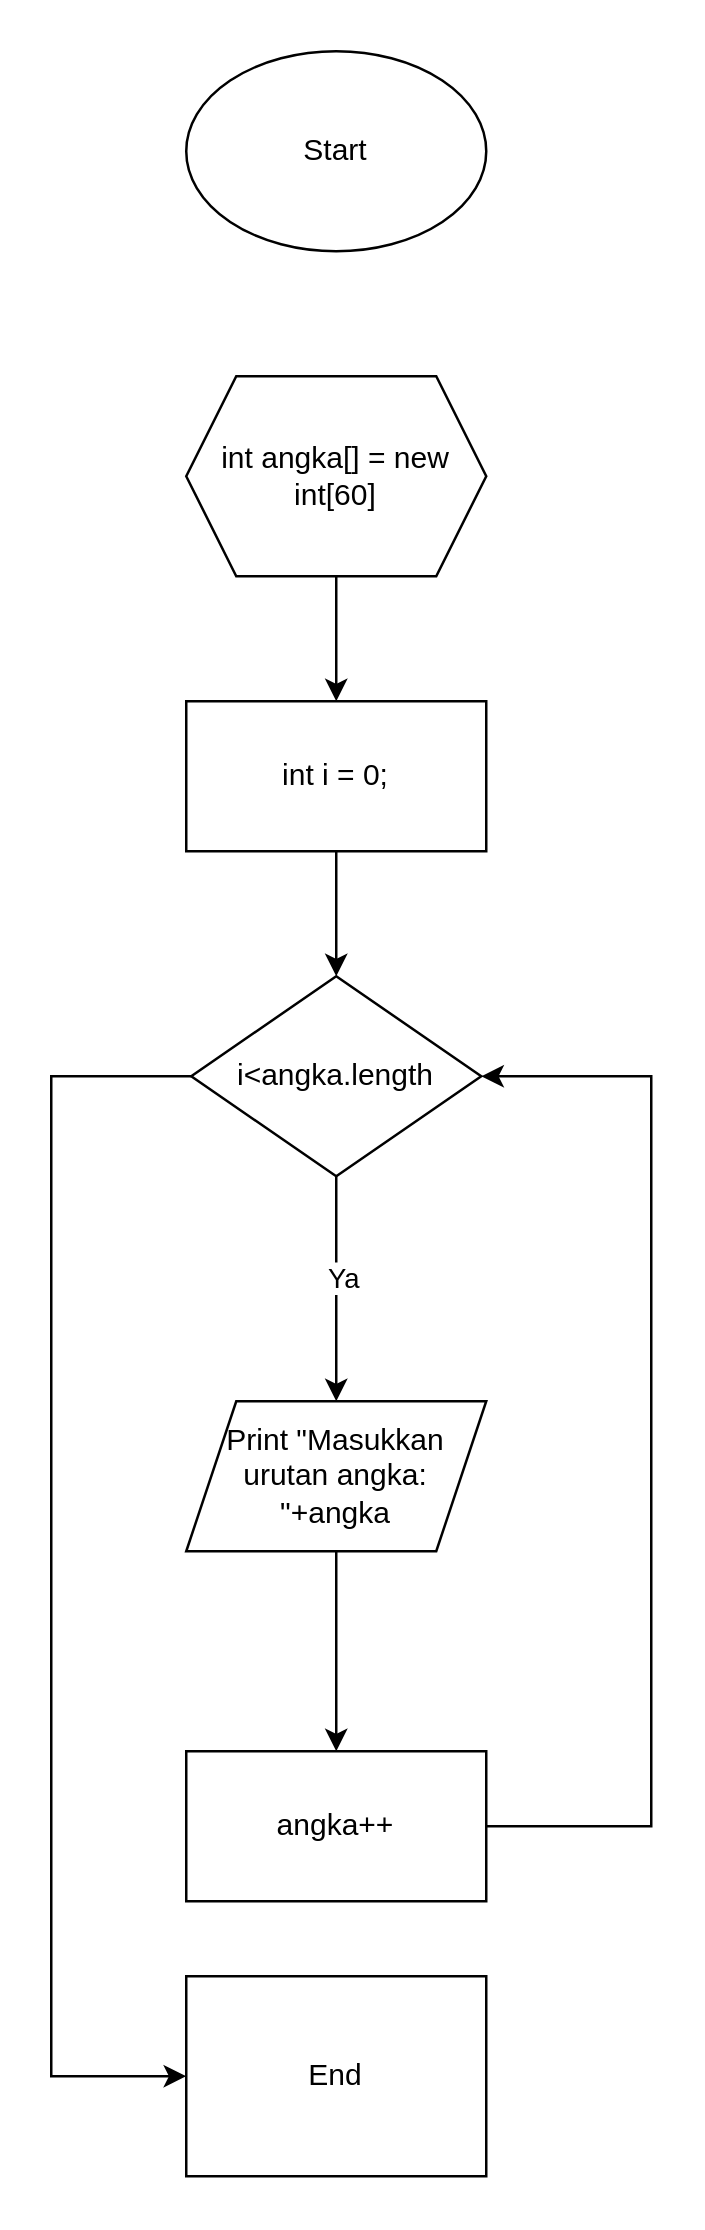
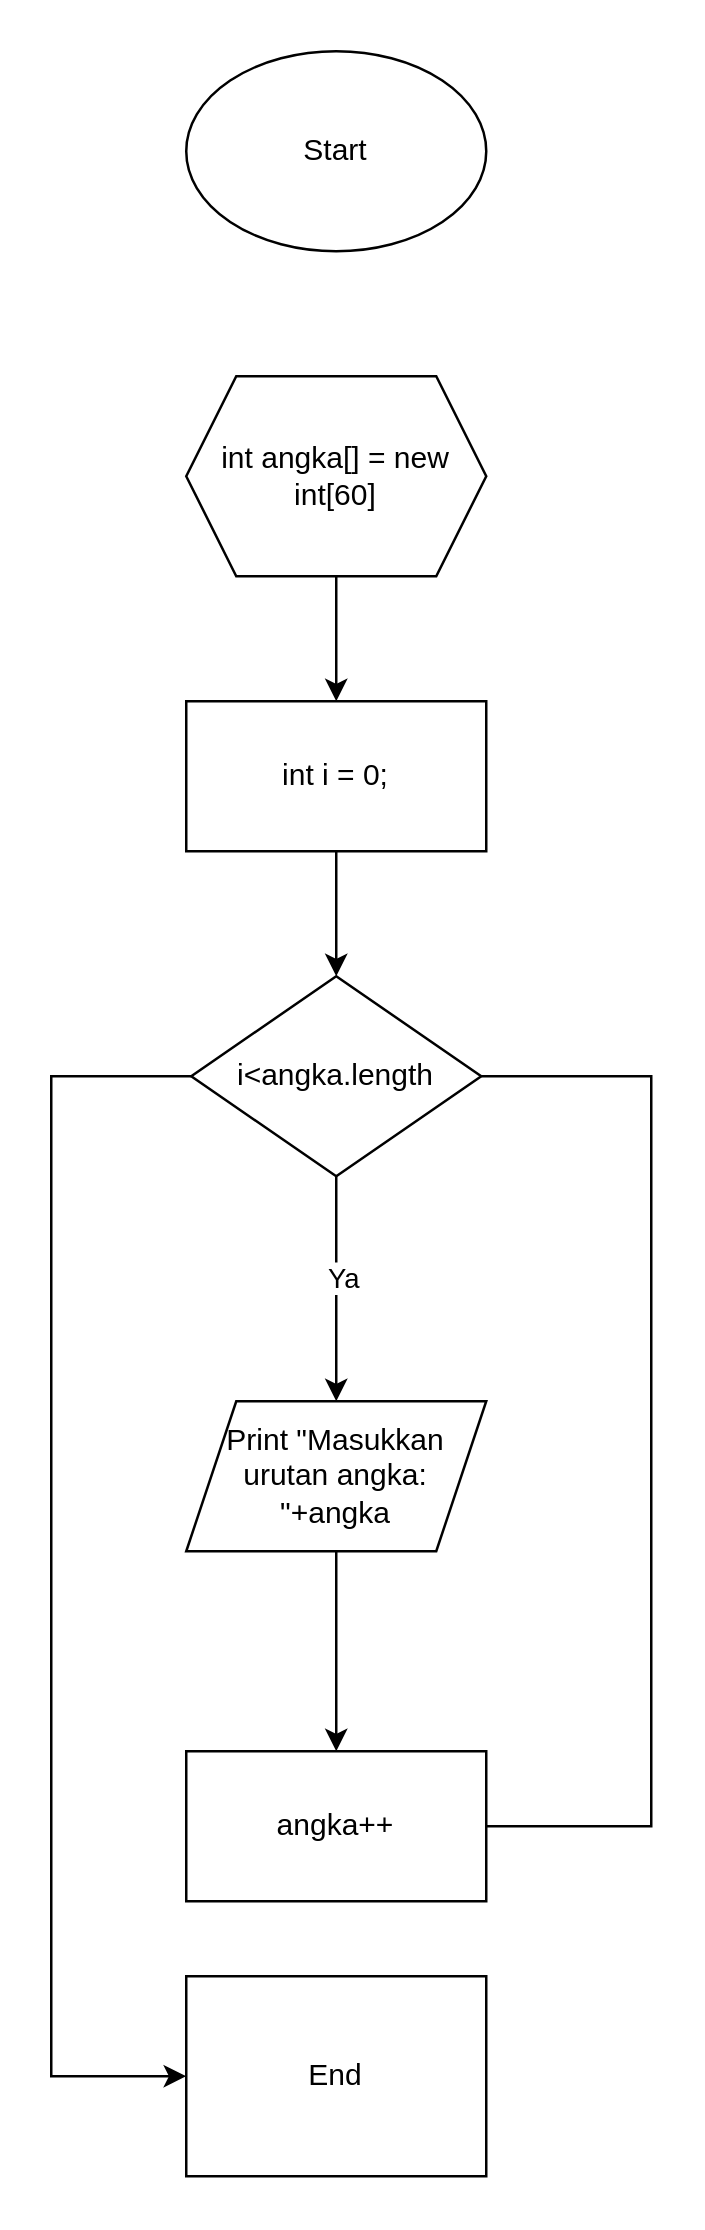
edge "angka++" -> "i<angka.length": arrowhead classic -> none
